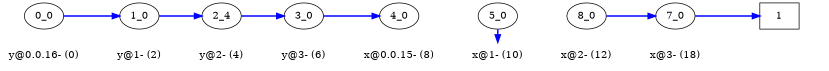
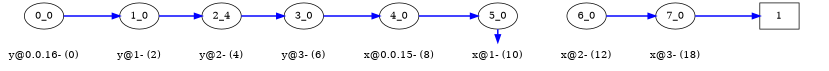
edge "4_0" -> "5_0": added
node "8_0": label "8_0" -> "6_0"
